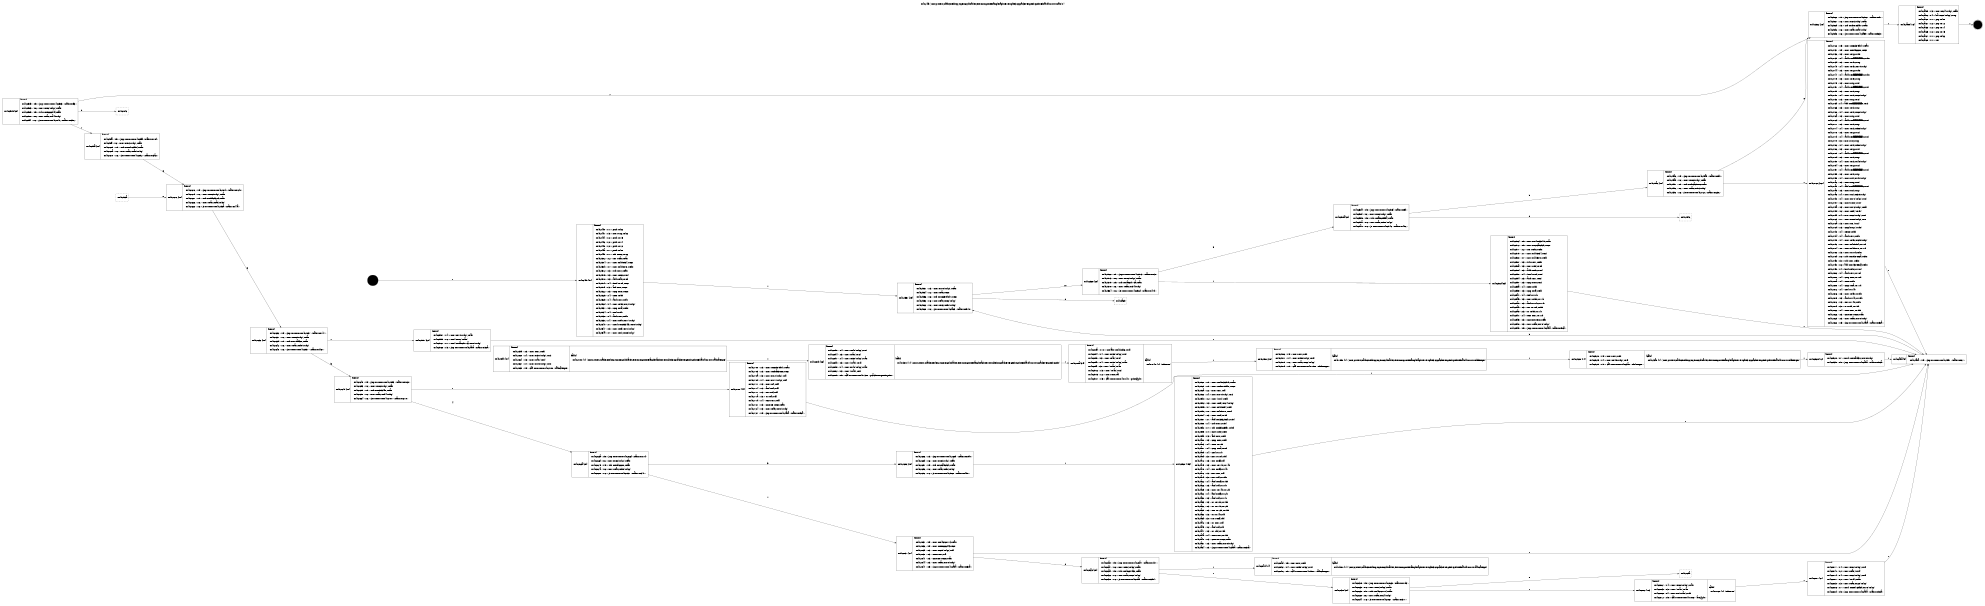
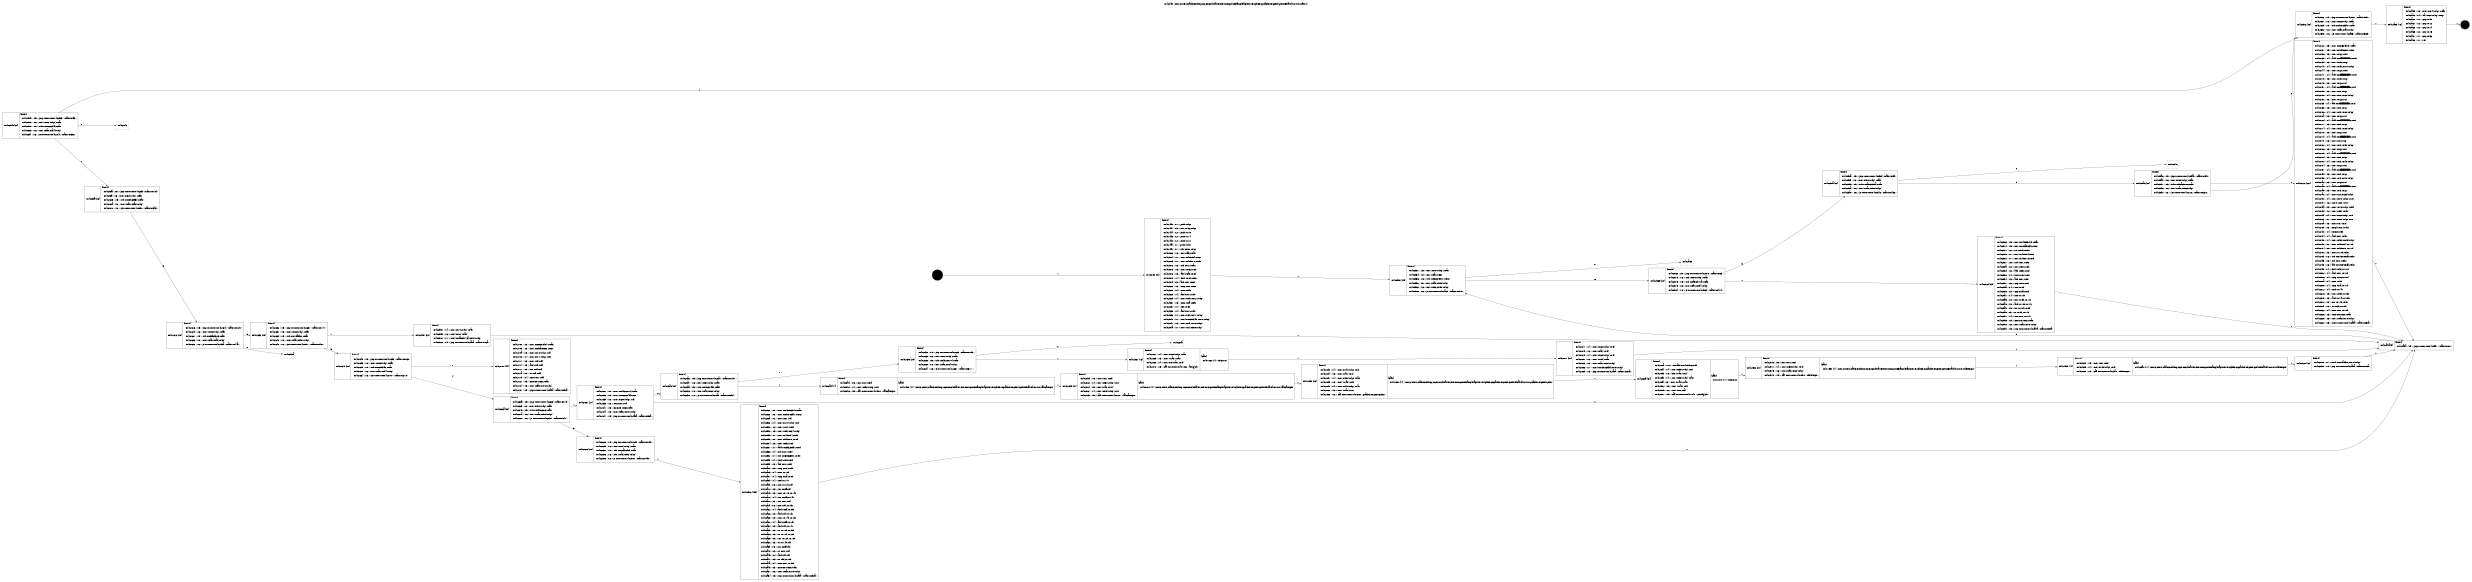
edge "0x40293a" -> "0x402616 [28]": reversed
edge "0x402700 [44]" -> "0x402aba [5]": removed, label "1"
edge "0x4028ad [14]" -> "0x4028bb [21]": added, label "1"
